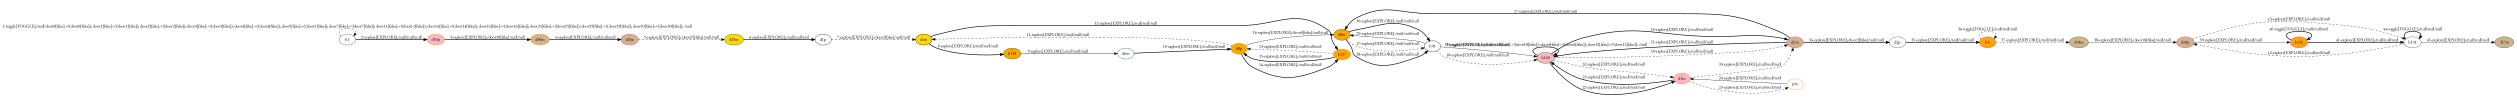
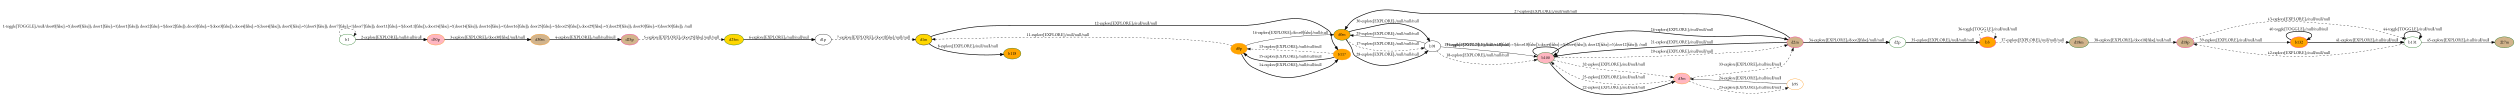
node "d6m": removed
edge "d3m" -> "b100": style bold -> dashed
